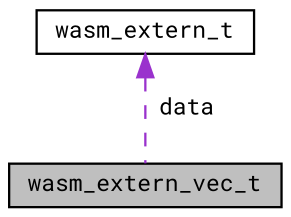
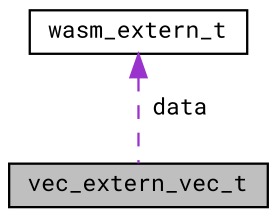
node "wasm_extern_vec_t": label "wasm_extern_vec_t" -> "vec_extern_vec_t"
